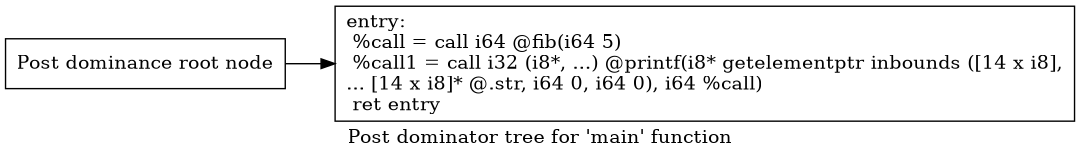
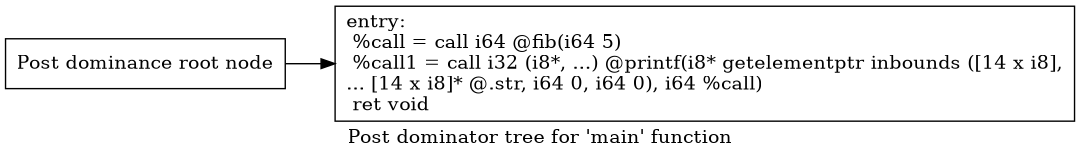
node "entry:": text "ret entry" -> "ret void"
